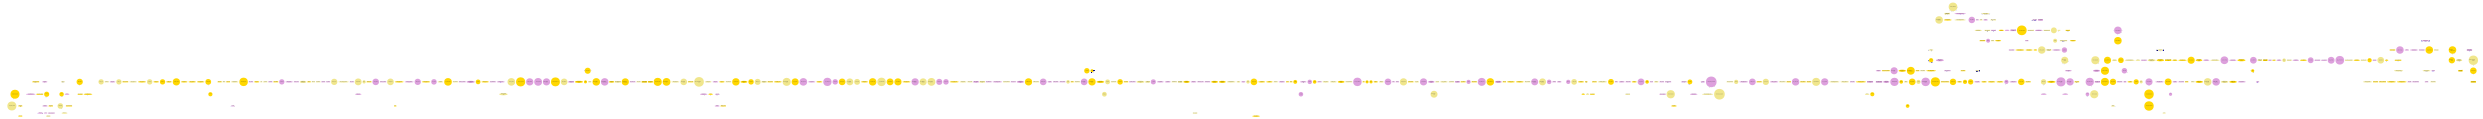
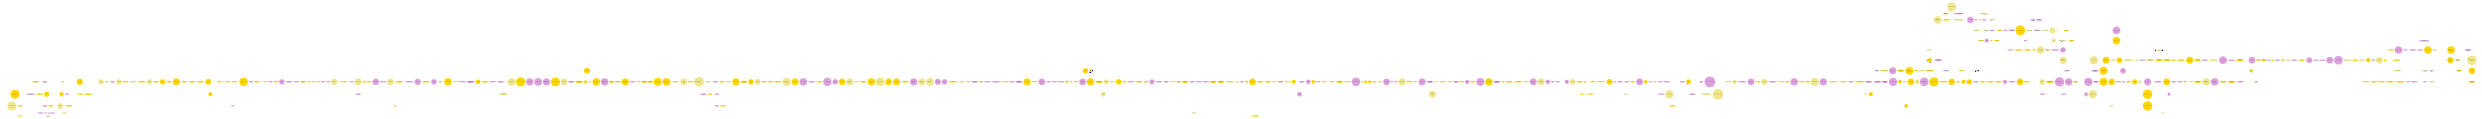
node "for_loop_2281.cpp": shape circle -> folder
